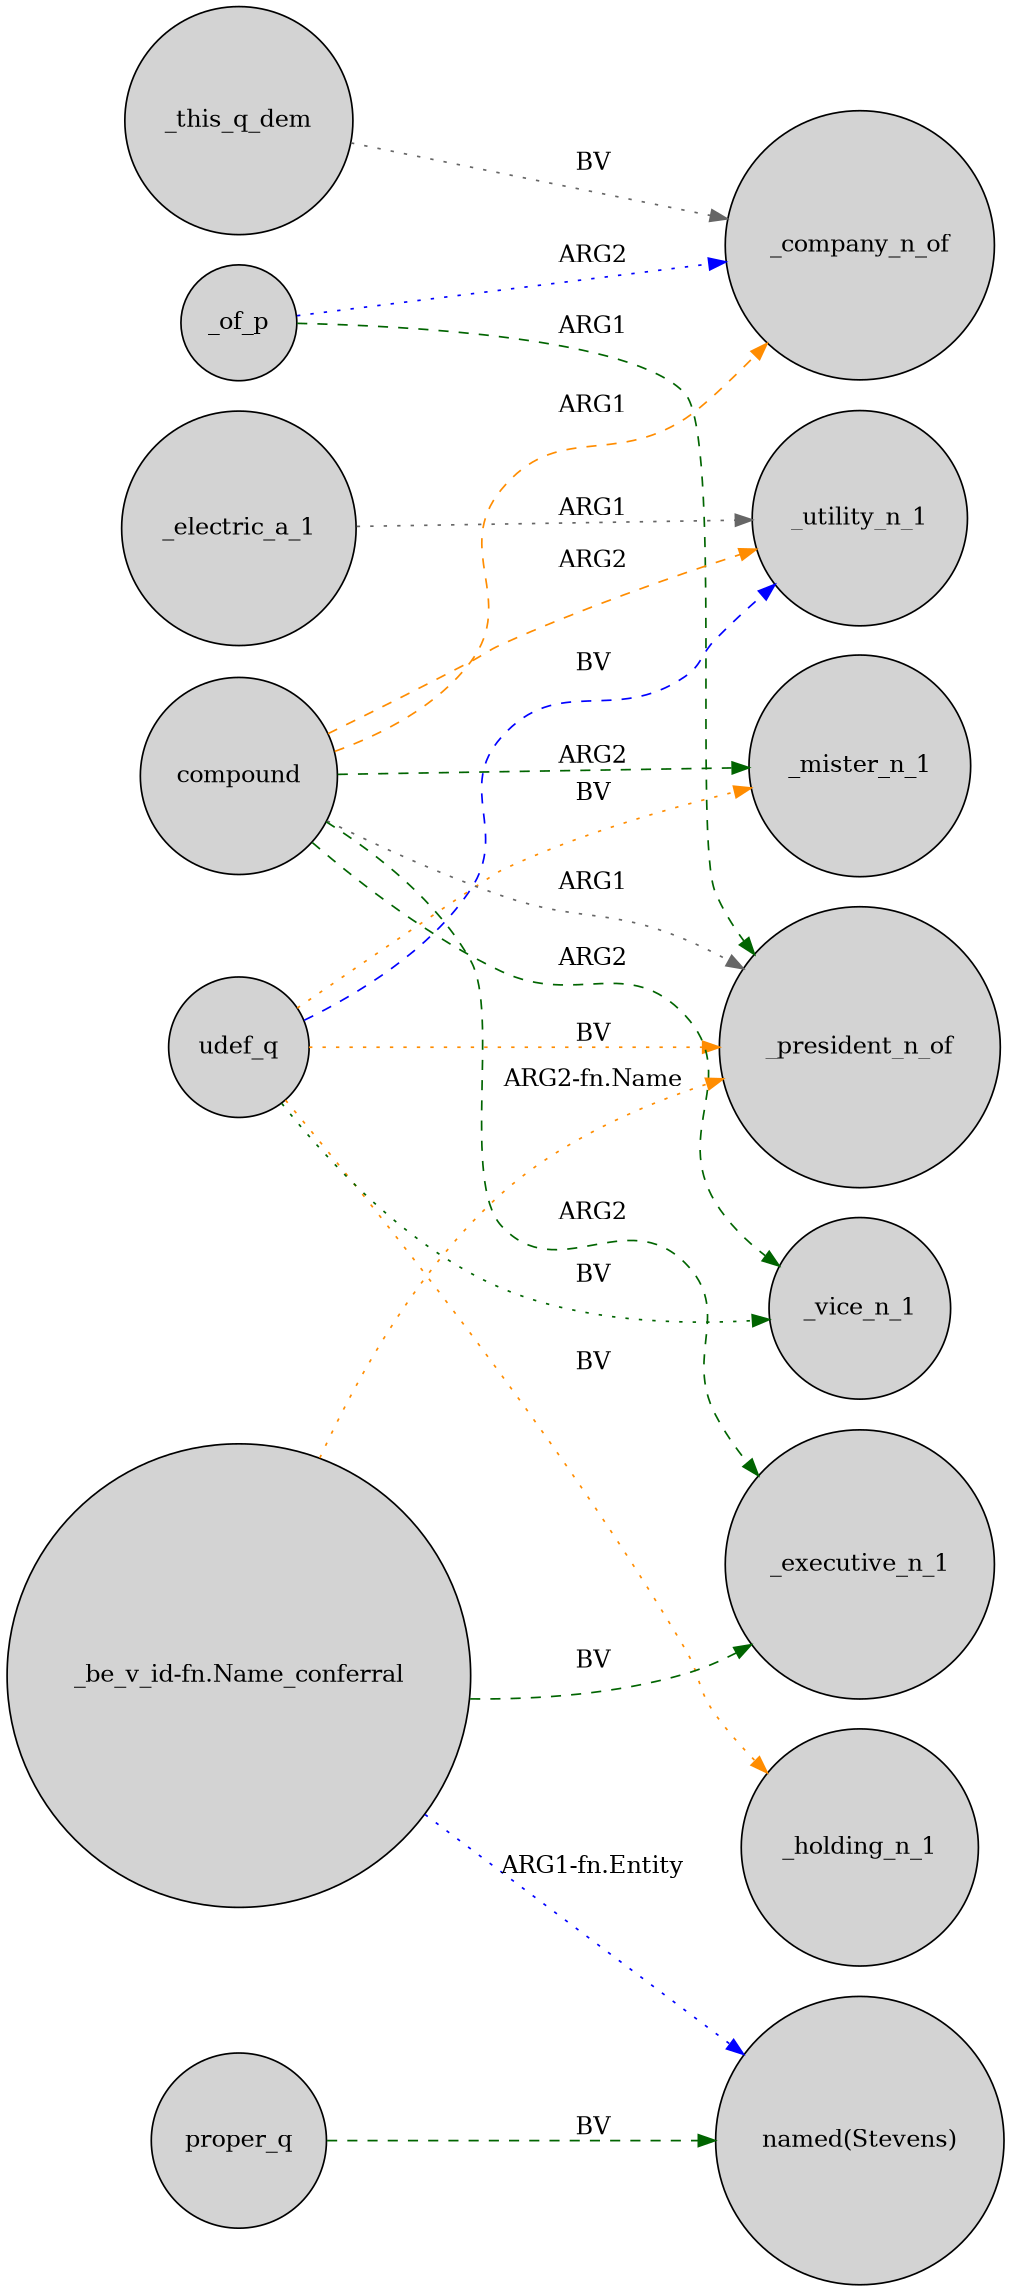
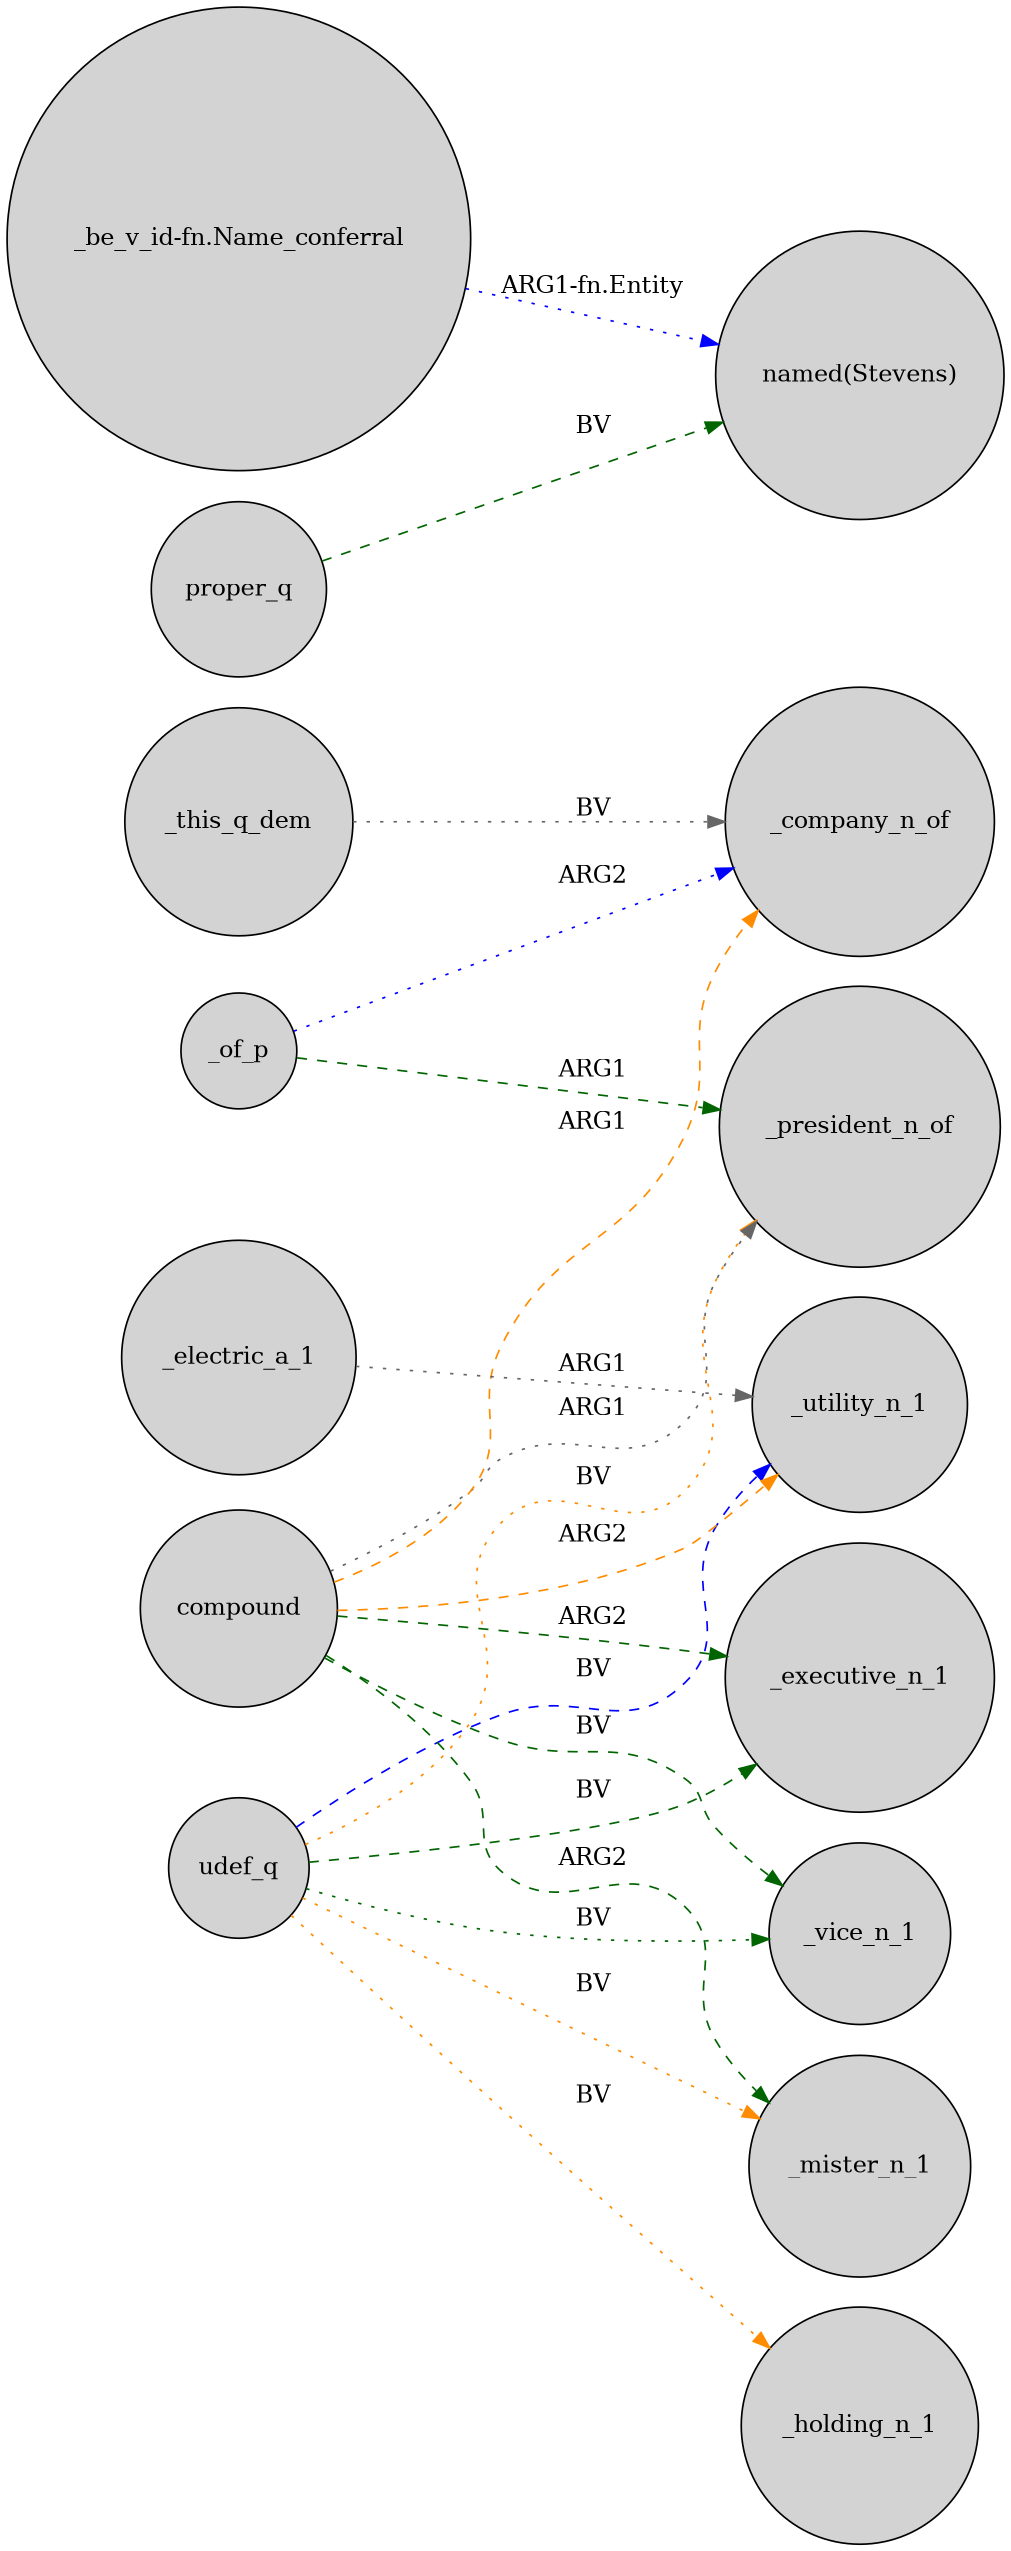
edge "compound" -> "_vice_n_1": label "ARG2" -> "BV"
edge "_be_v_id-fn.Name_conferral" -> "_president_n_of": removed, label "ARG2-fn.Name"
edge "_be_v_id-fn.Name_conferral" -> "_executive_n_1": now "udef_q" -> "_executive_n_1"
